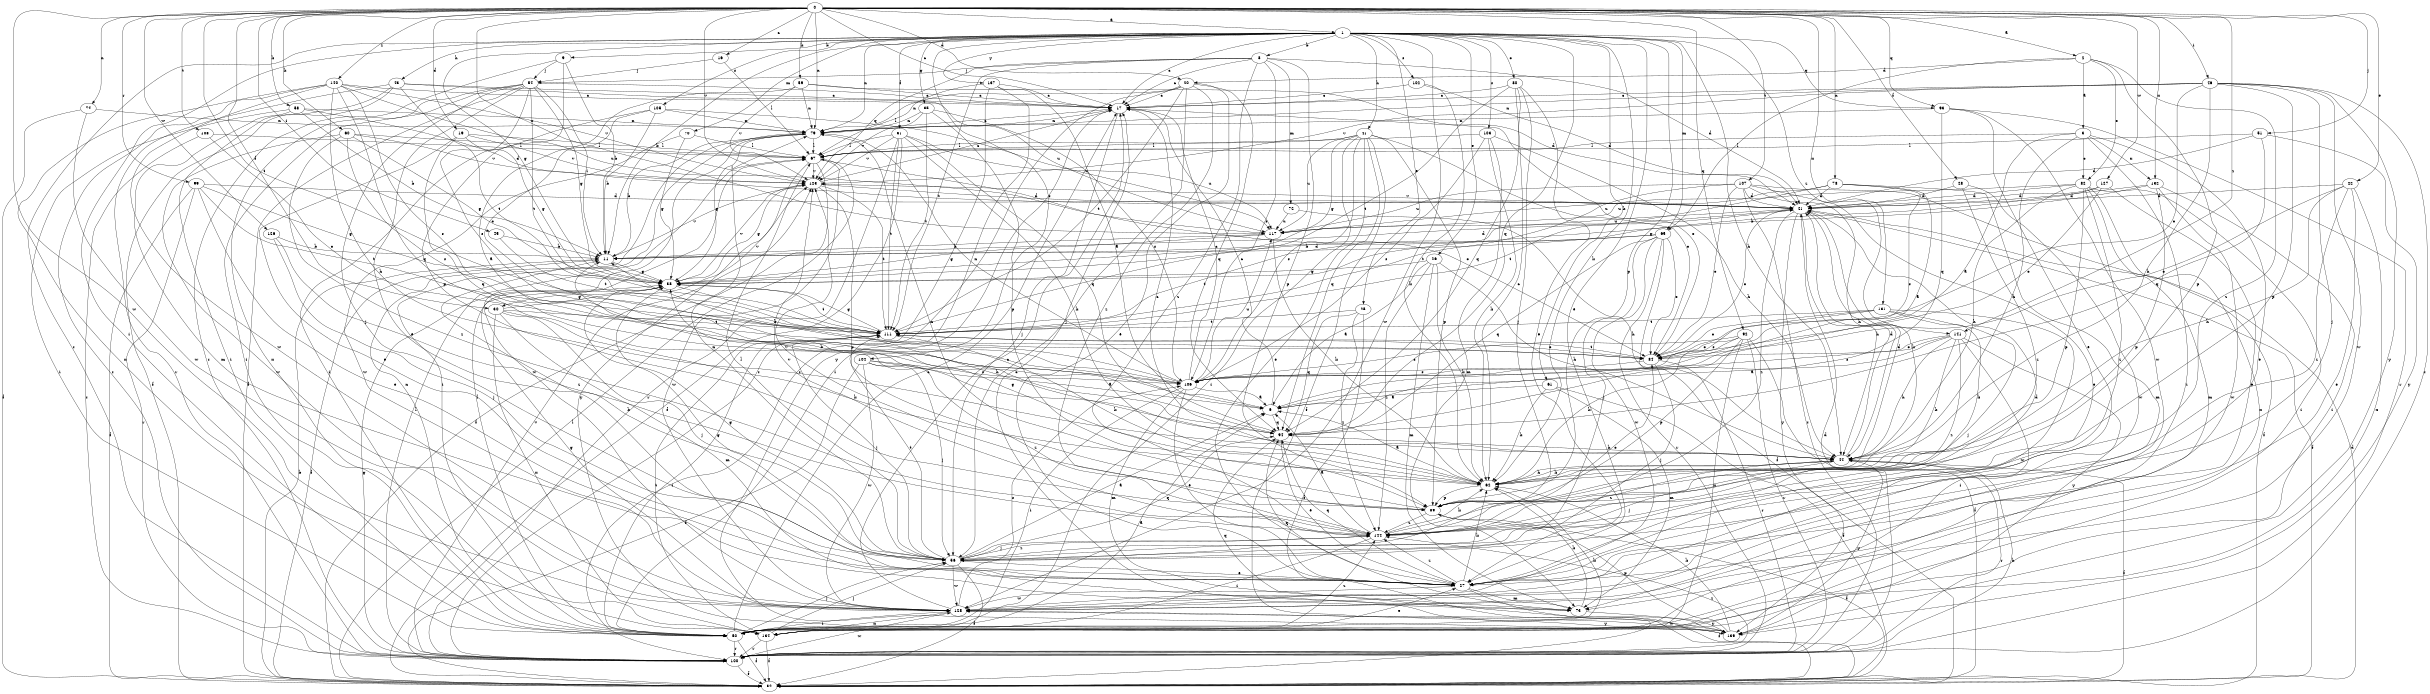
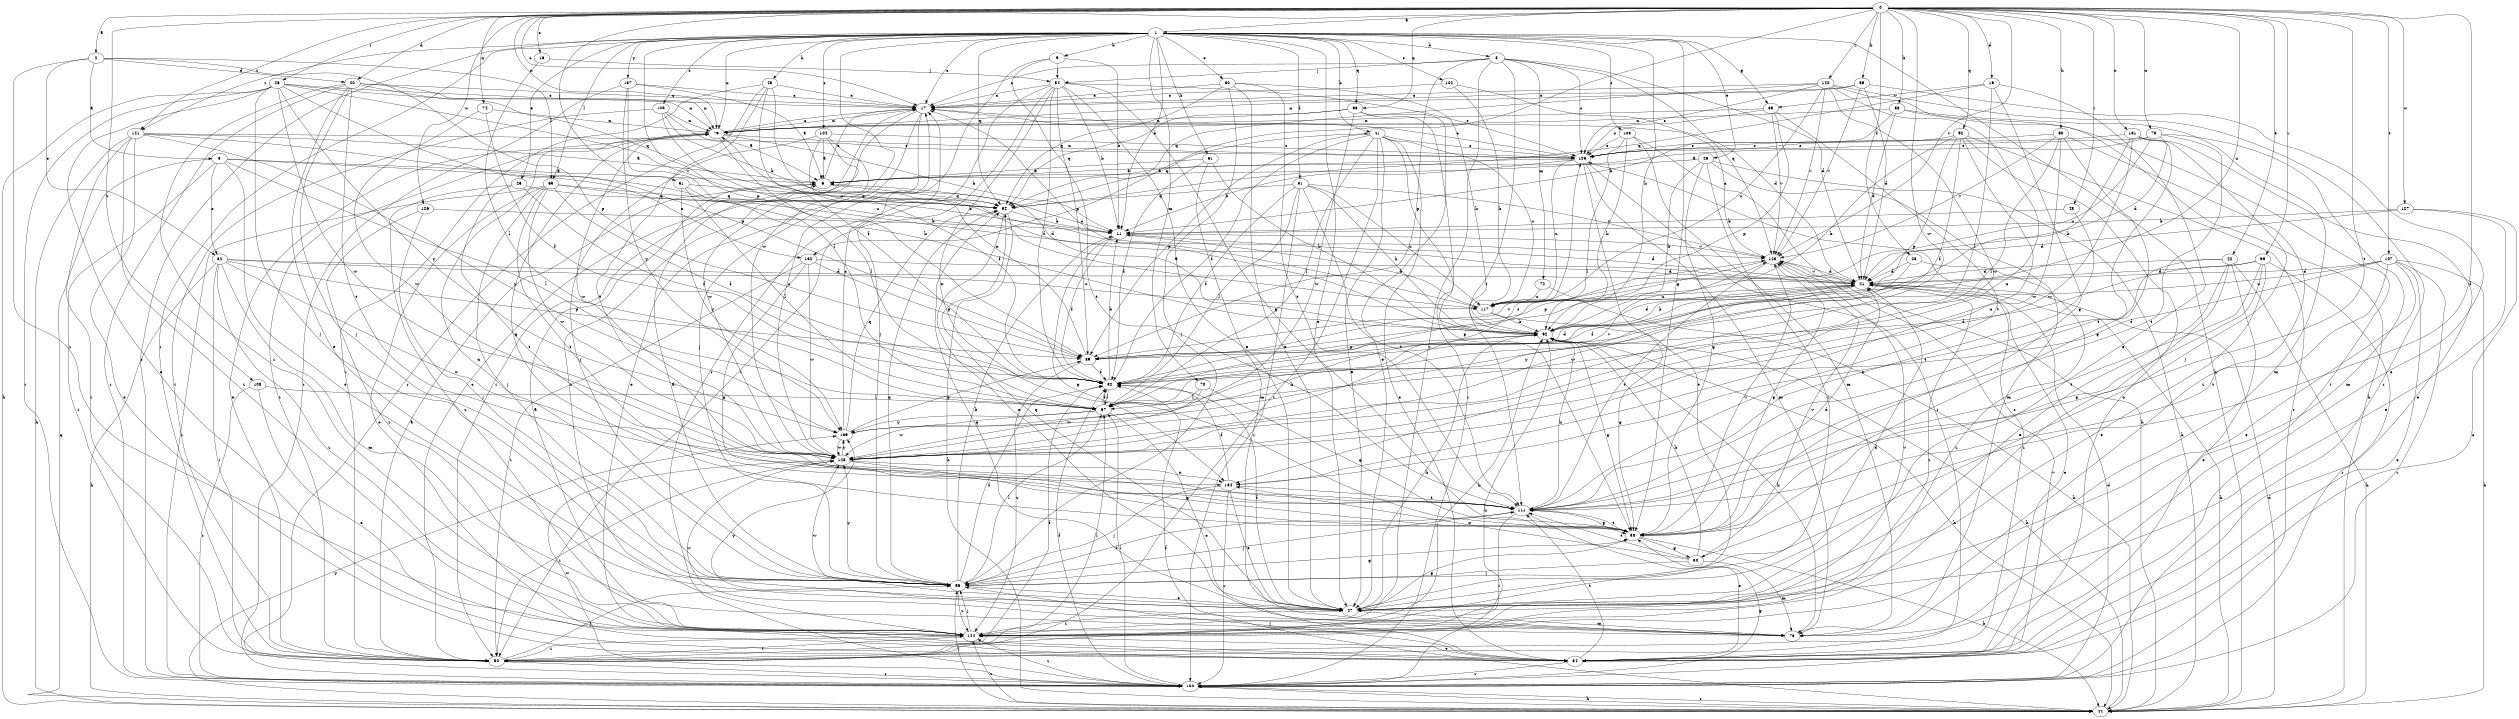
edge "1" -> "65": label "m" -> "l"
edge "54" -> "11": label "i" -> "b"
edge "19" -> "123": now "19" -> "35"
edge "106" -> "79": reversed
edge "80" -> "62": label "c" -> "k"
edge "3" -> "44": label "h" -> "q"
edge "56" -> "128": label "w" -> "y"
edge "73" -> "128": added, label "w"
edge "50" -> "62": now "100" -> "62"
